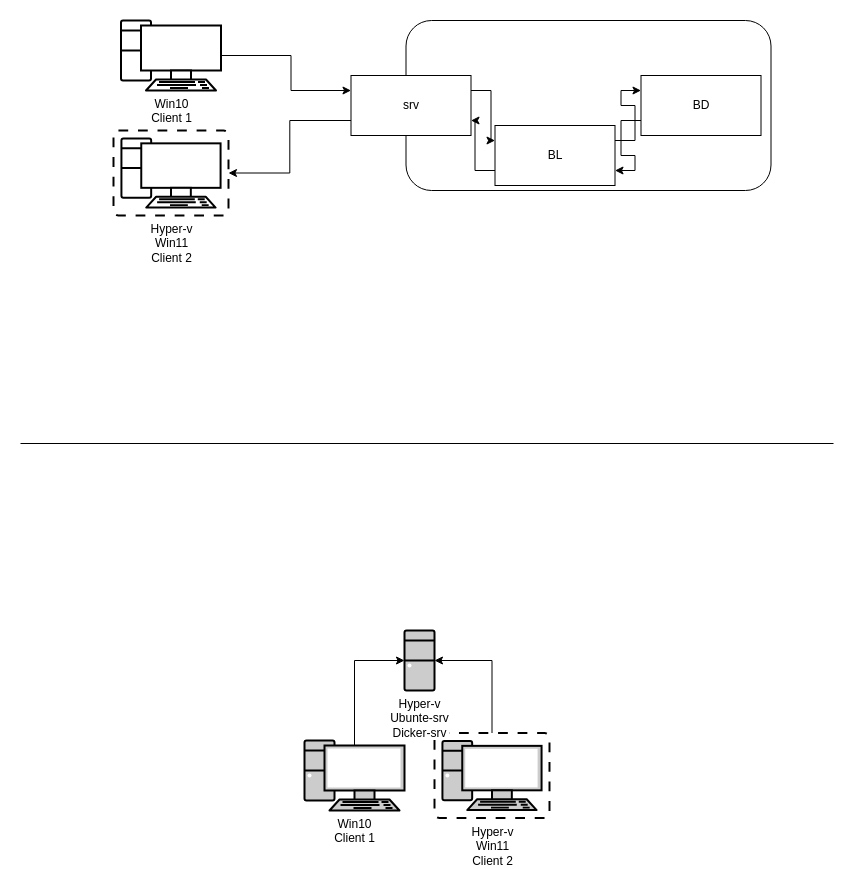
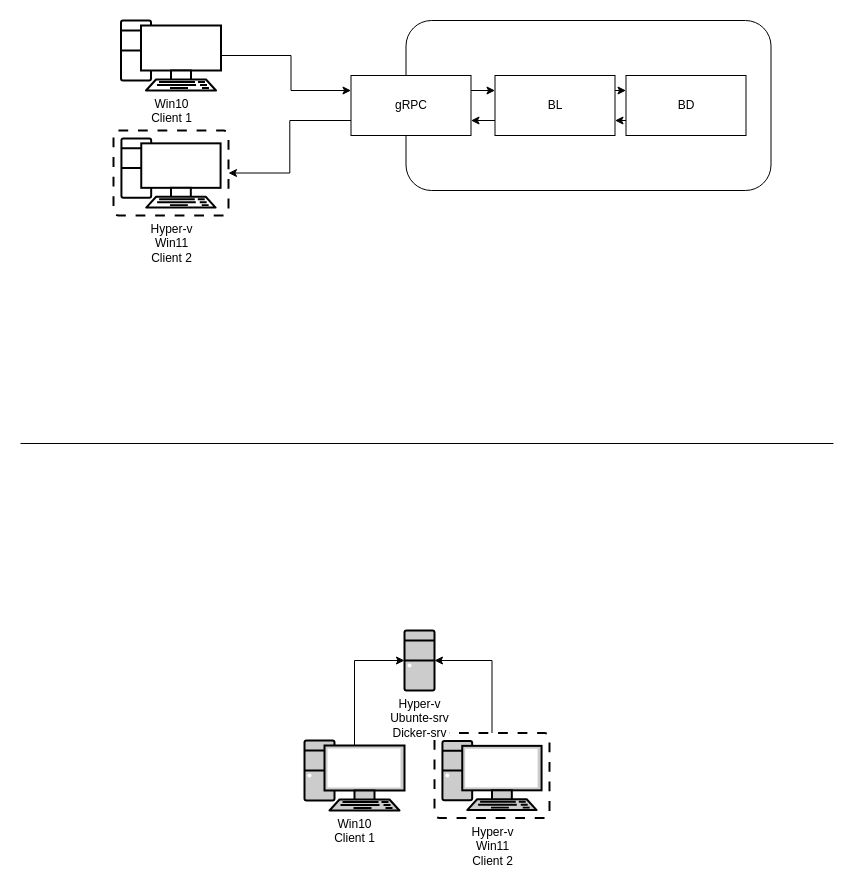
node "srv": label "srv" -> "gRPC"
node "BD": moved (701, 106) -> (686, 106)
node "BL": moved (555, 156) -> (555, 106)
